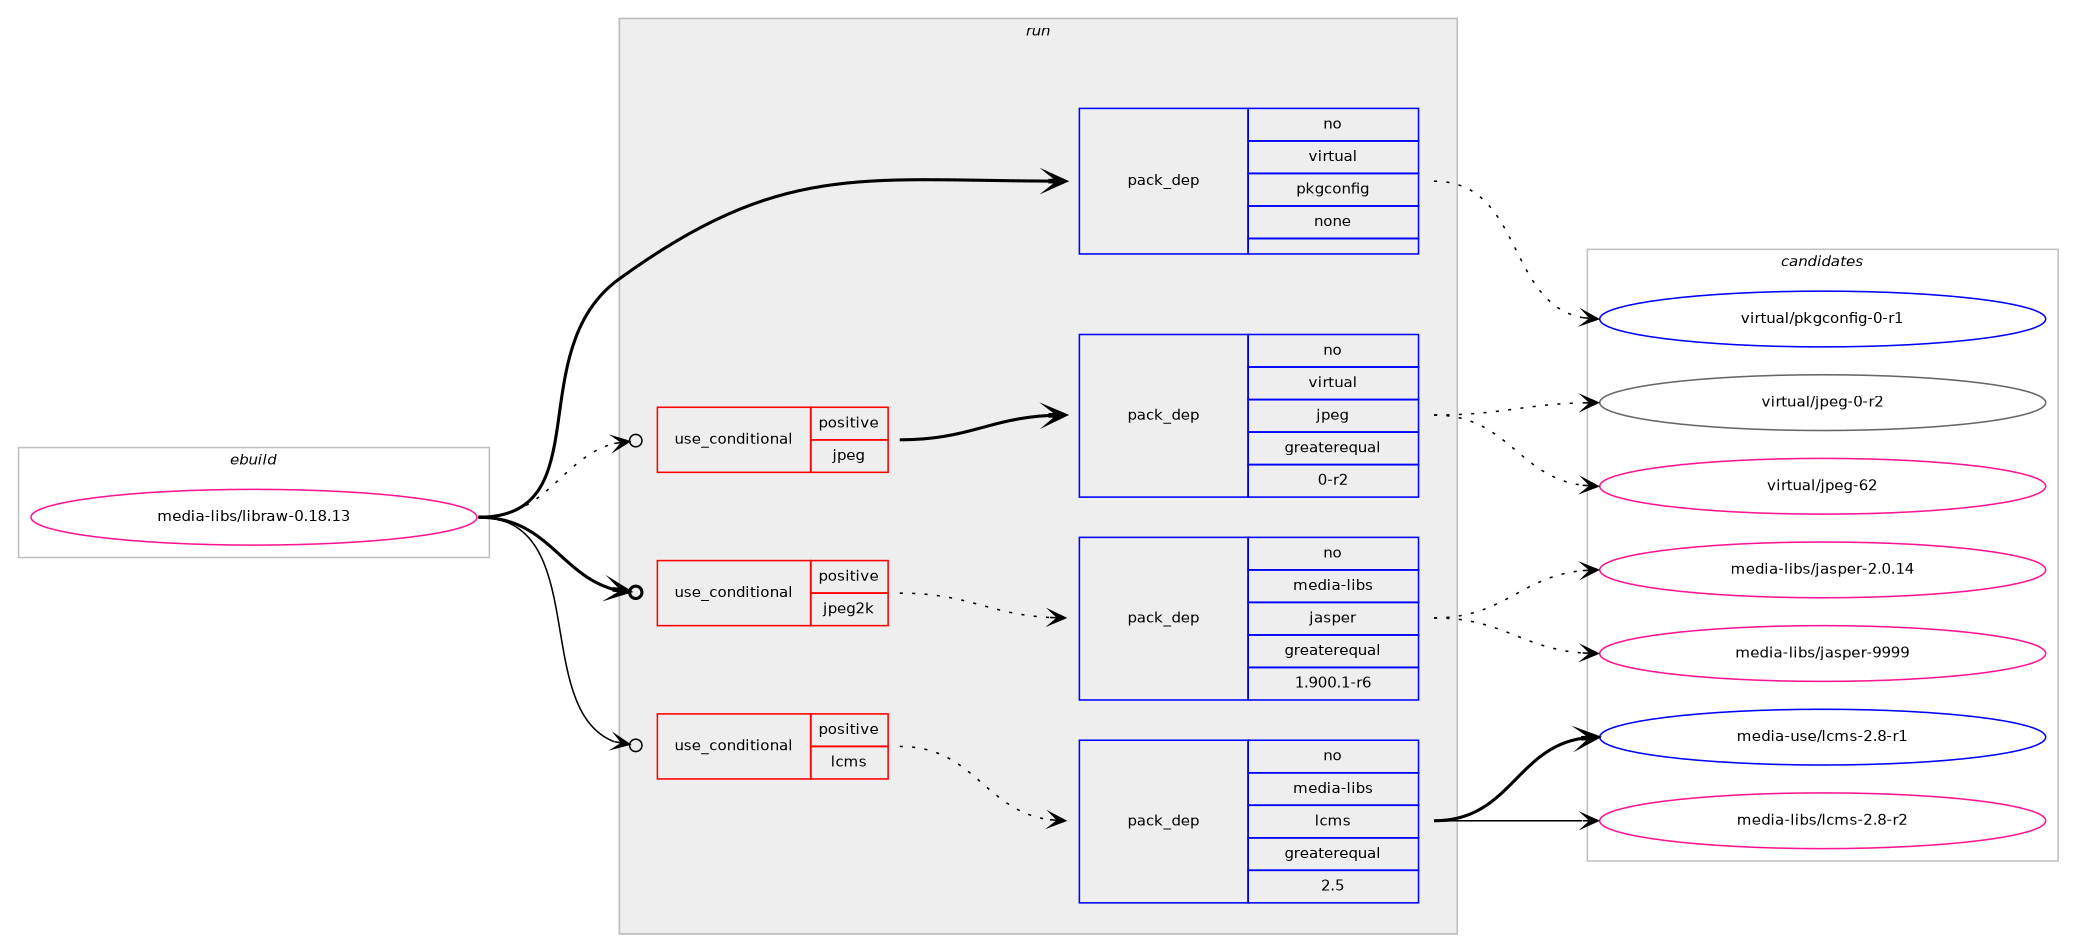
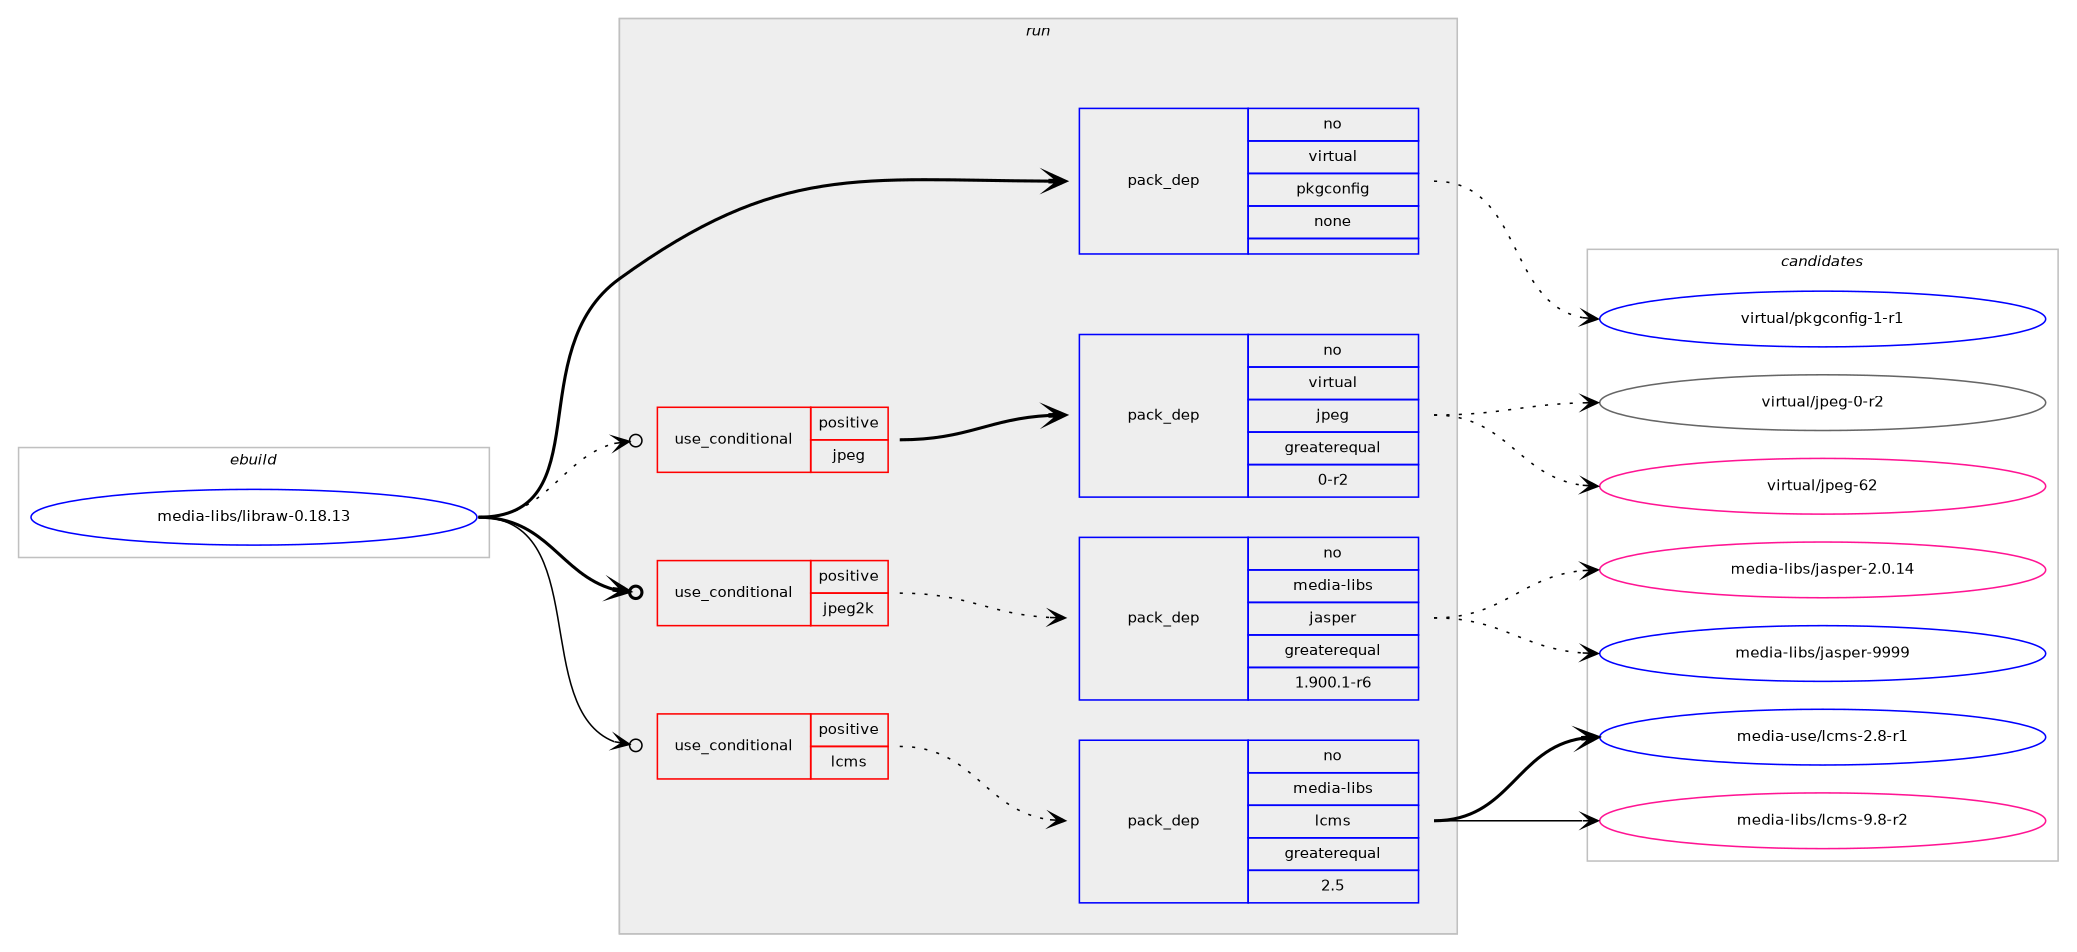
node "virtual/pkgconfig-0-r1": label "virtual/pkgconfig-0-r1" -> "virtual/pkgconfig-1-r1"
node "media-libs/libraw-0.18.13": color deeppink -> blue
node "media-libs/jasper-9999": color deeppink -> blue
node "media-libs/lcms-2.8-r2": label "media-libs/lcms-2.8-r2" -> "media-libs/lcms-9.8-r2"
